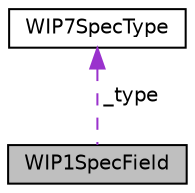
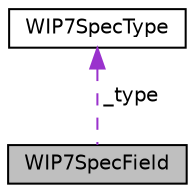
node "WIP1SpecField": label "WIP1SpecField" -> "WIP7SpecField"
